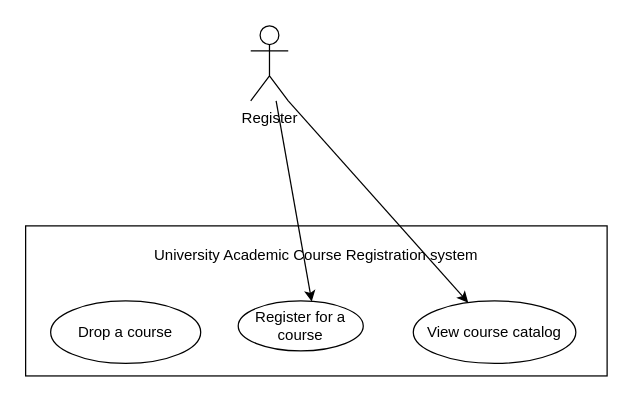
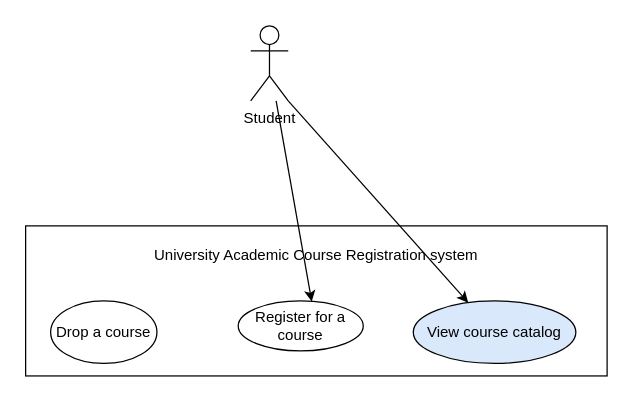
node "Register": label "Register" -> "Student"
node "Drop a course": size 150x63 -> 106x63
node "View course catalog": fillcolor #ffffff -> #dae8fc
